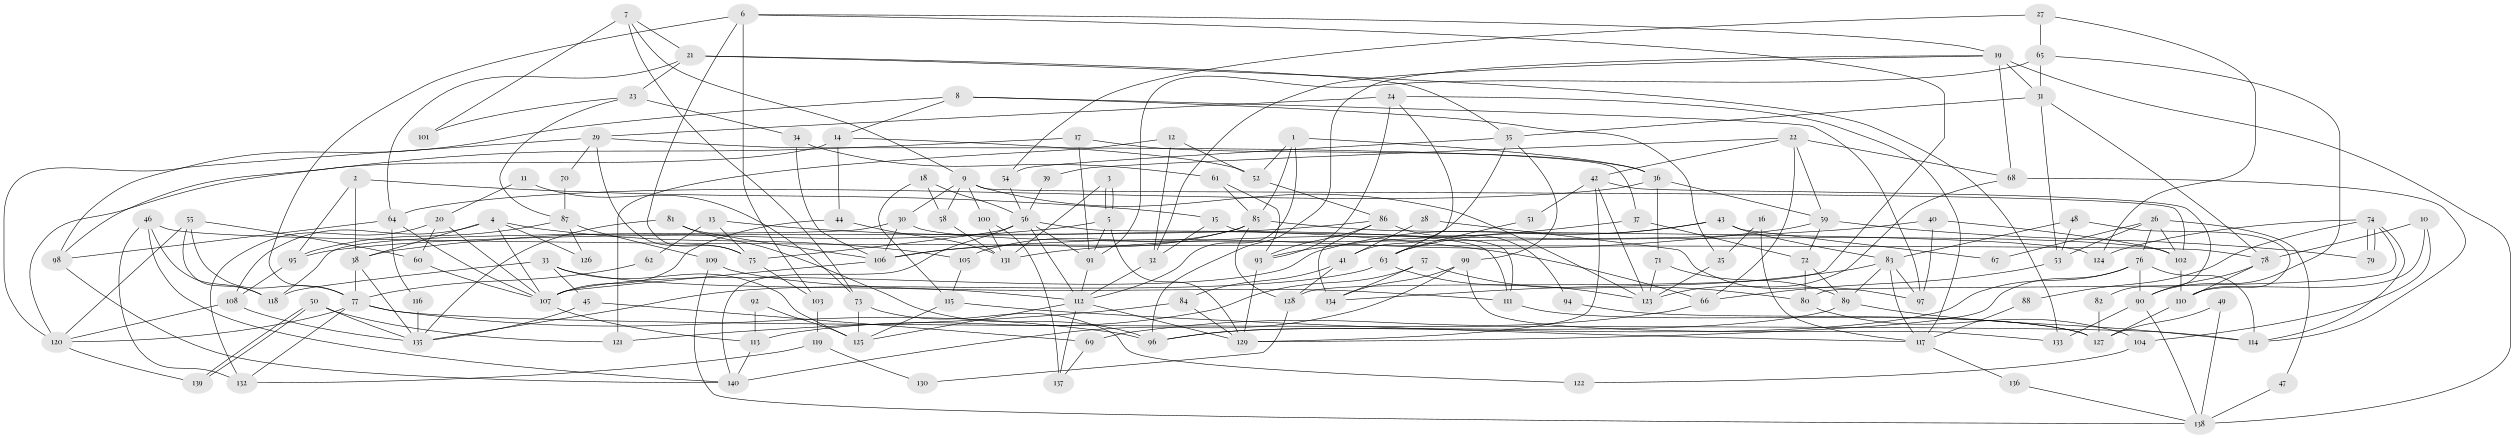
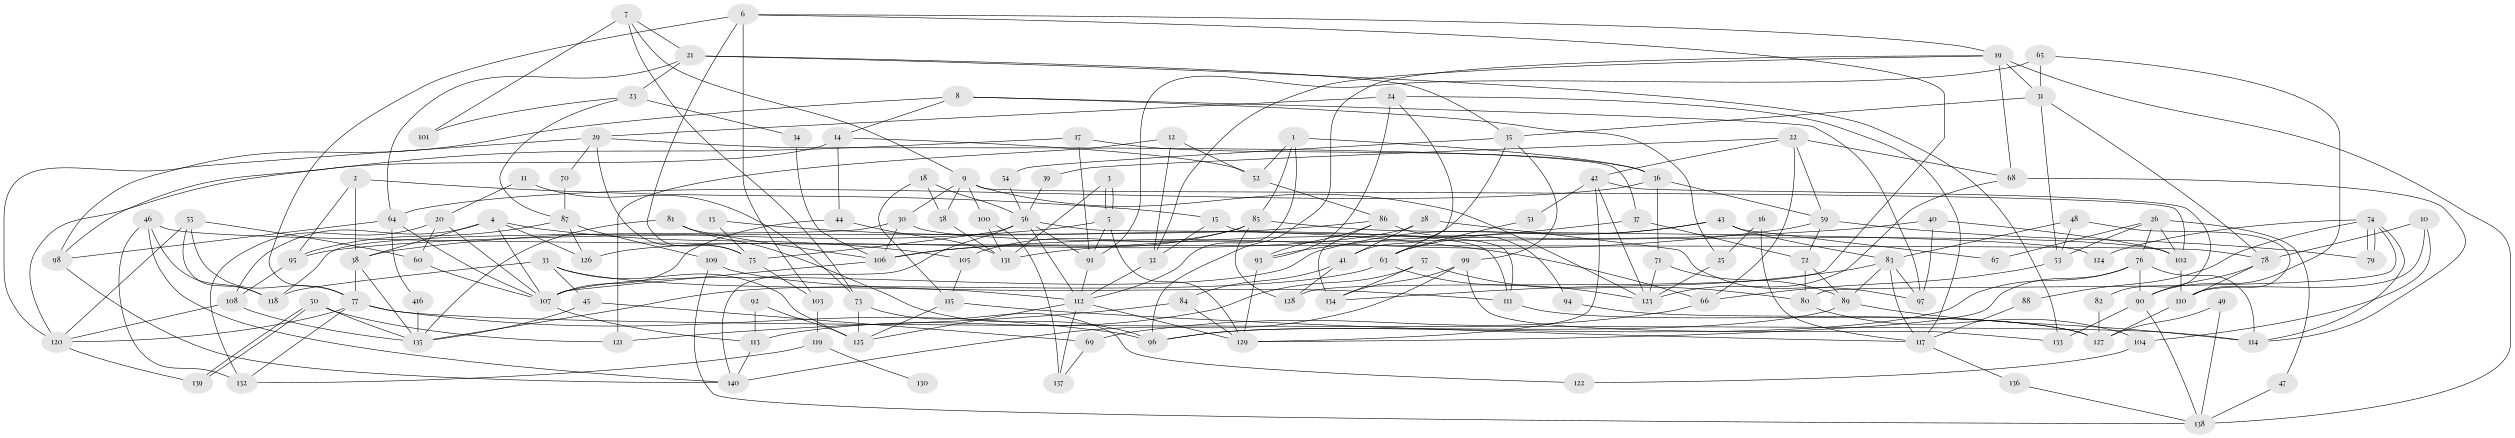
node "27": removed
node "61": removed
edge "28" -- "126": added
node "62": removed
node "116": label "116" -> "416"
edge "128" -- "130": removed
